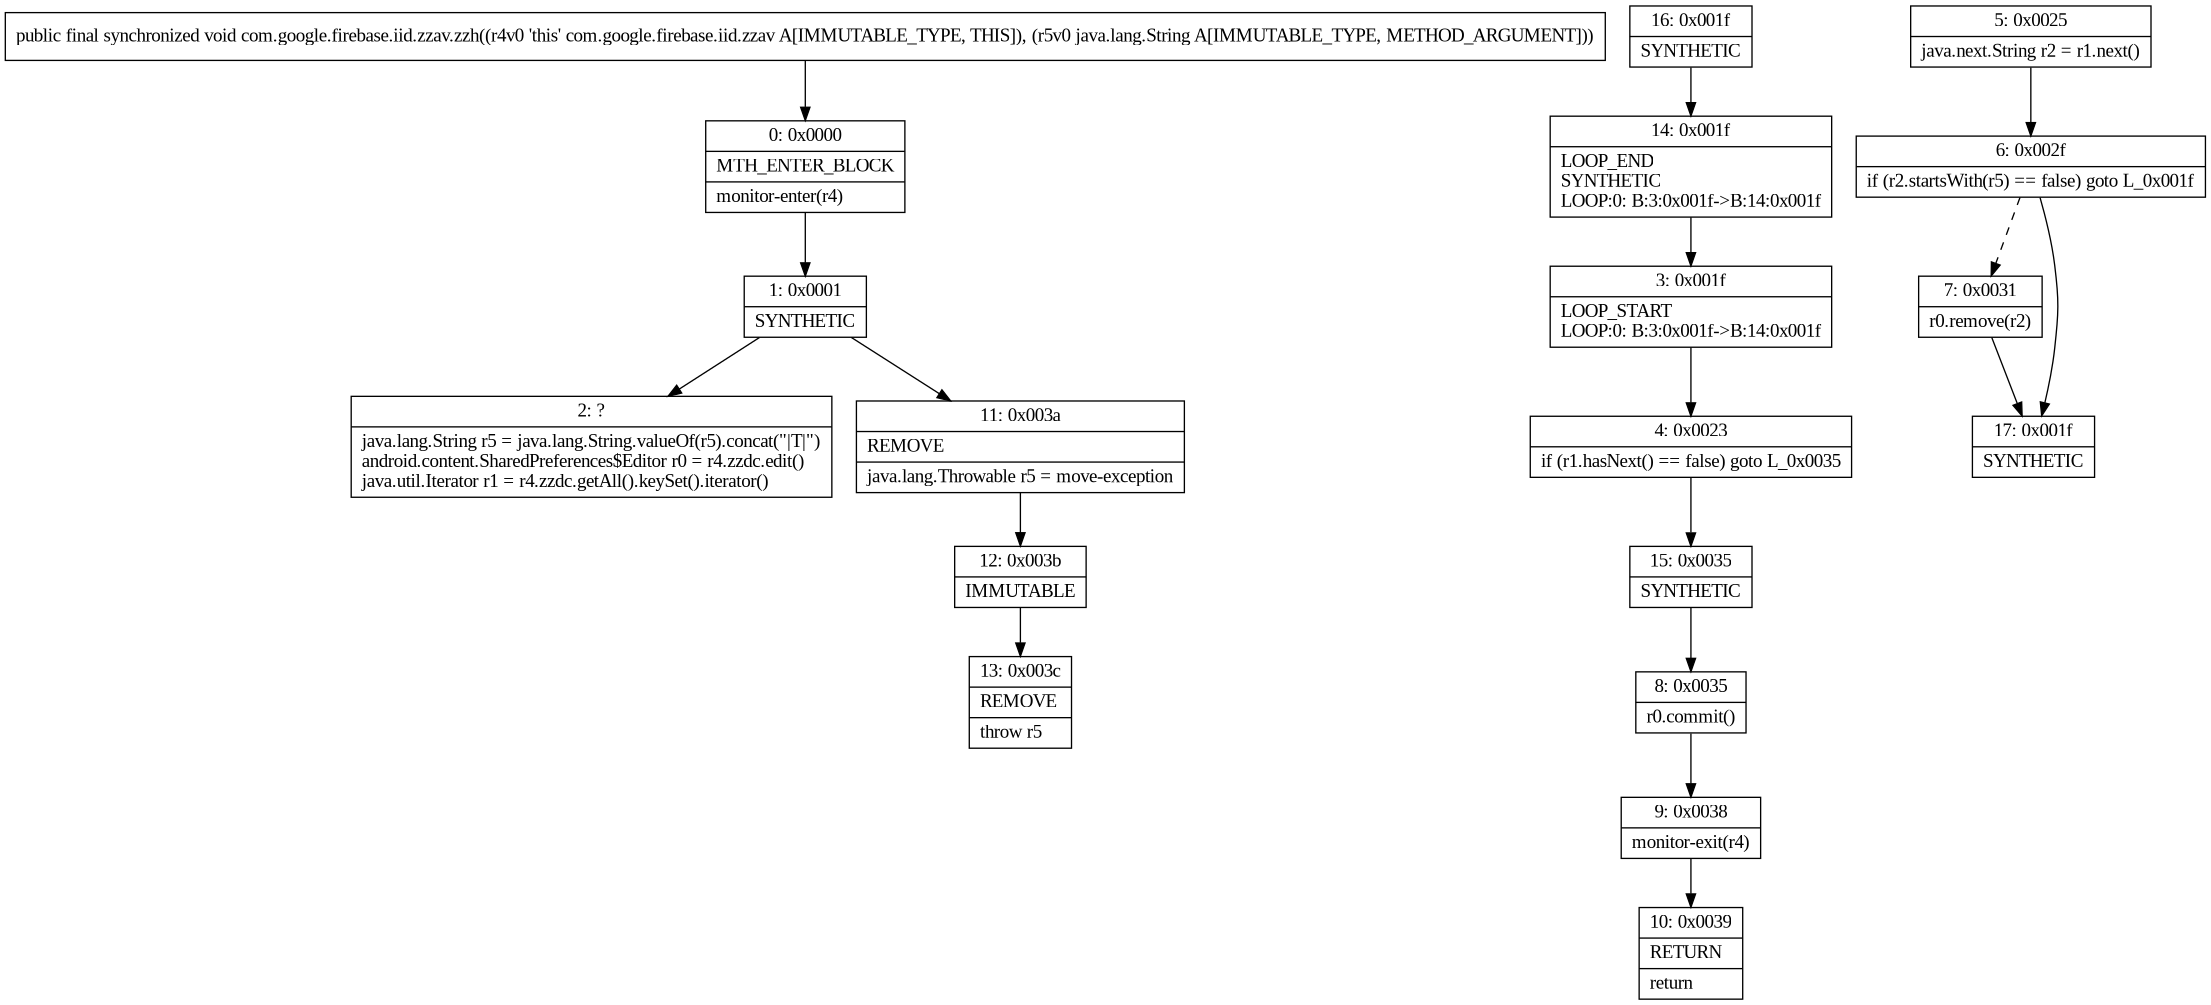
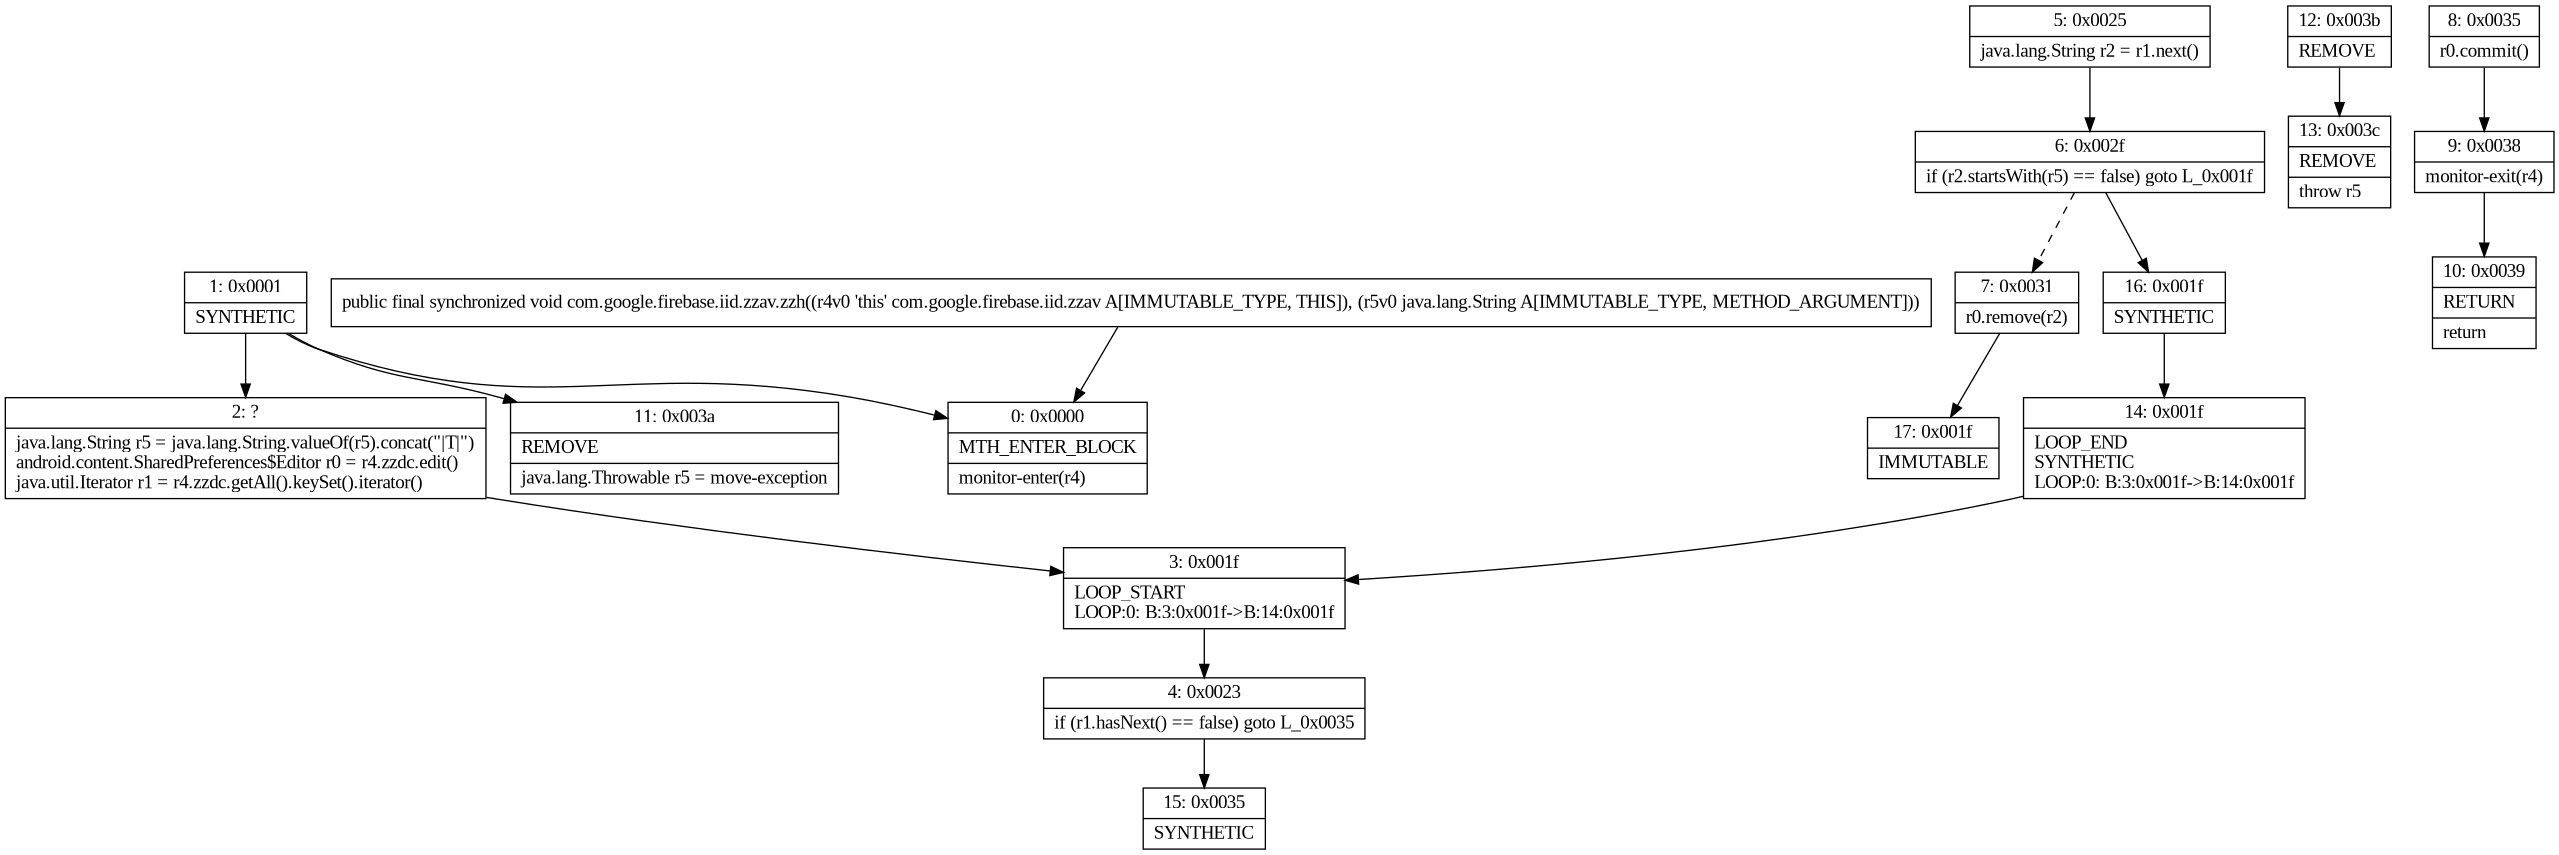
node "5: 0x0025": text "java.next.String r2 = r1.next()" -> "java.lang.String r2 = r1.next()"
edge "0: 0x0000" -> "1: 0x0001": reversed
edge "6: 0x002f" -> "17: 0x001f": now "6: 0x002f" -> "16: 0x001f"
node "17: 0x001f": text "SYNTHETIC" -> "IMMUTABLE"
edge "11: 0x003a" -> "12: 0x003b": removed
edge "2: ?" -> "3: 0x001f": added
node "12: 0x003b": text "IMMUTABLE" -> "REMOVE"
edge "15: 0x0035" -> "8: 0x0035": removed
